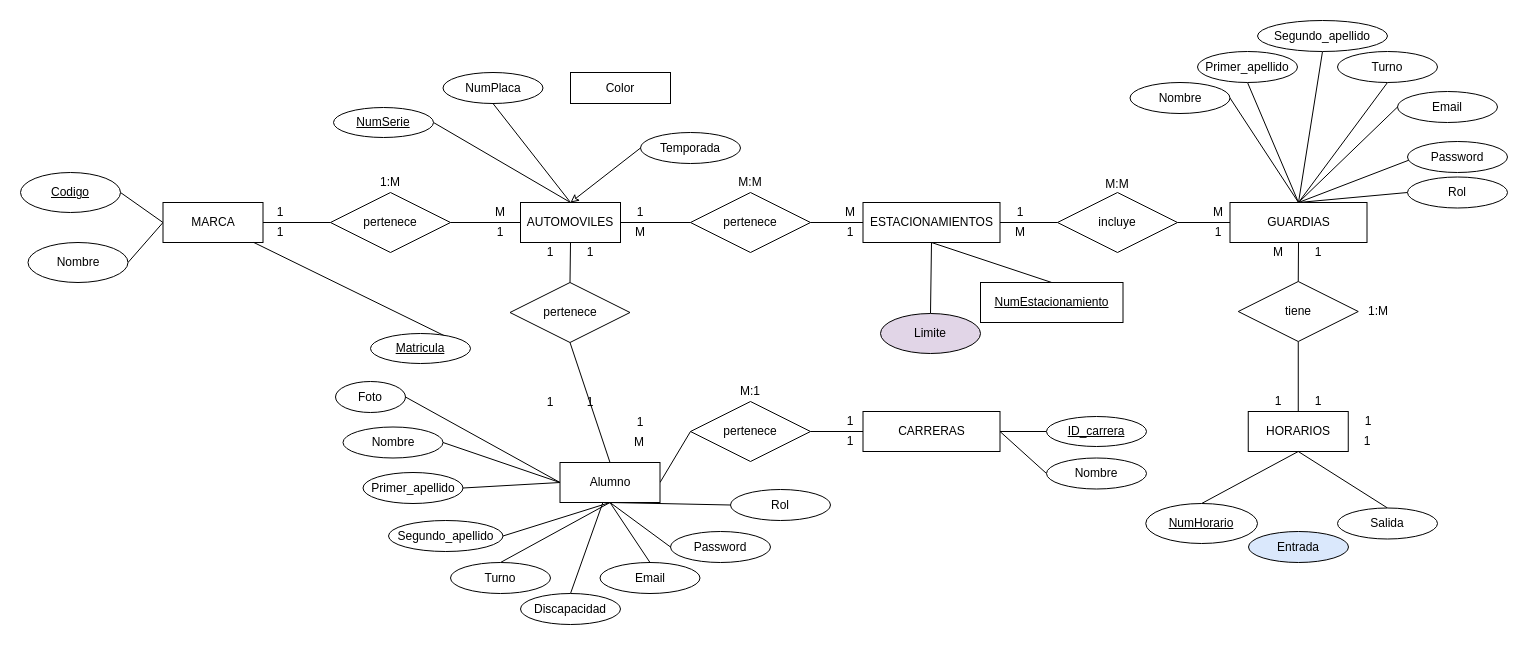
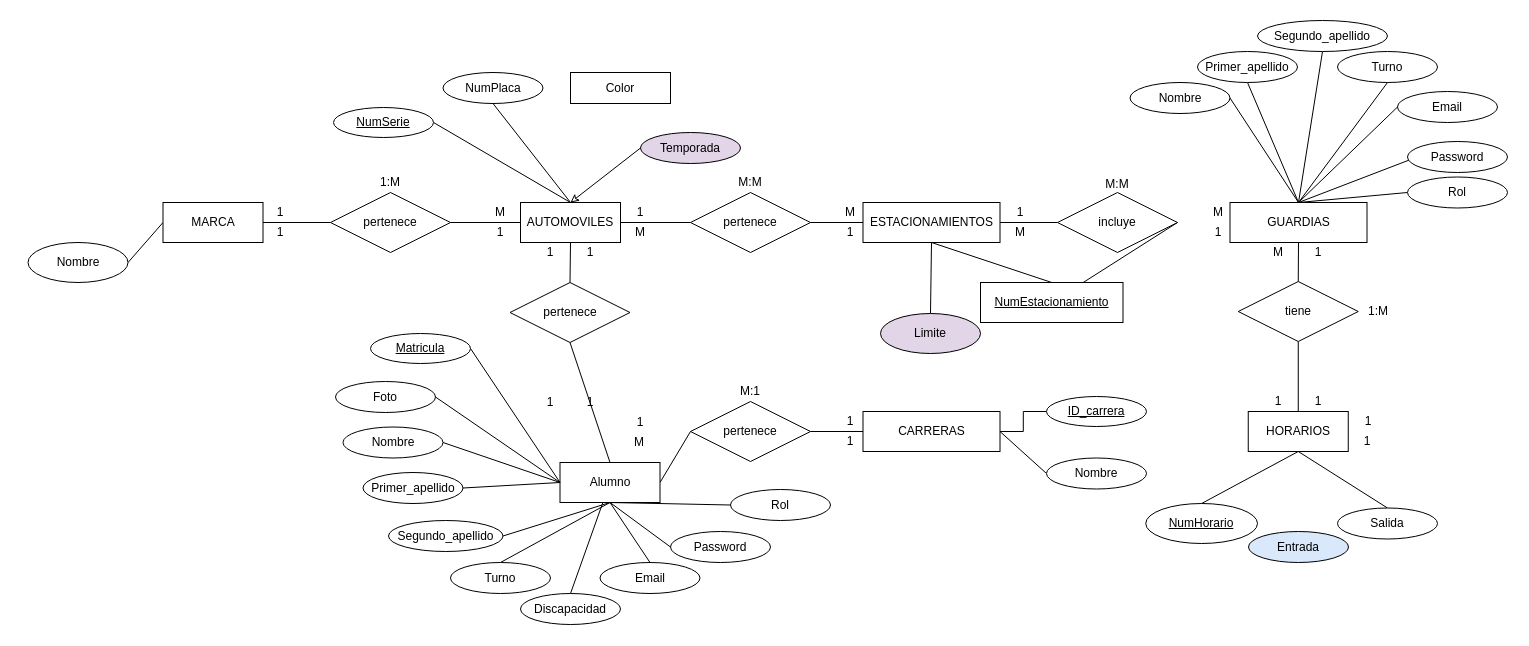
node "Temporada": fillcolor #ffffff -> #e1d5e7
node "Codigo": removed
edge "Codigo" -- "MARCA": removed
edge "incluye" -- "GUARDIAS": now "incluye" -- "NumEstacionamiento"
edge "MARCA" -- "Matricula": now "Alumno" -- "Matricula"
node "Foto": size 70x31 -> 100x31
node "ID_carrera": moved (1097, 432) -> (1097, 412)
